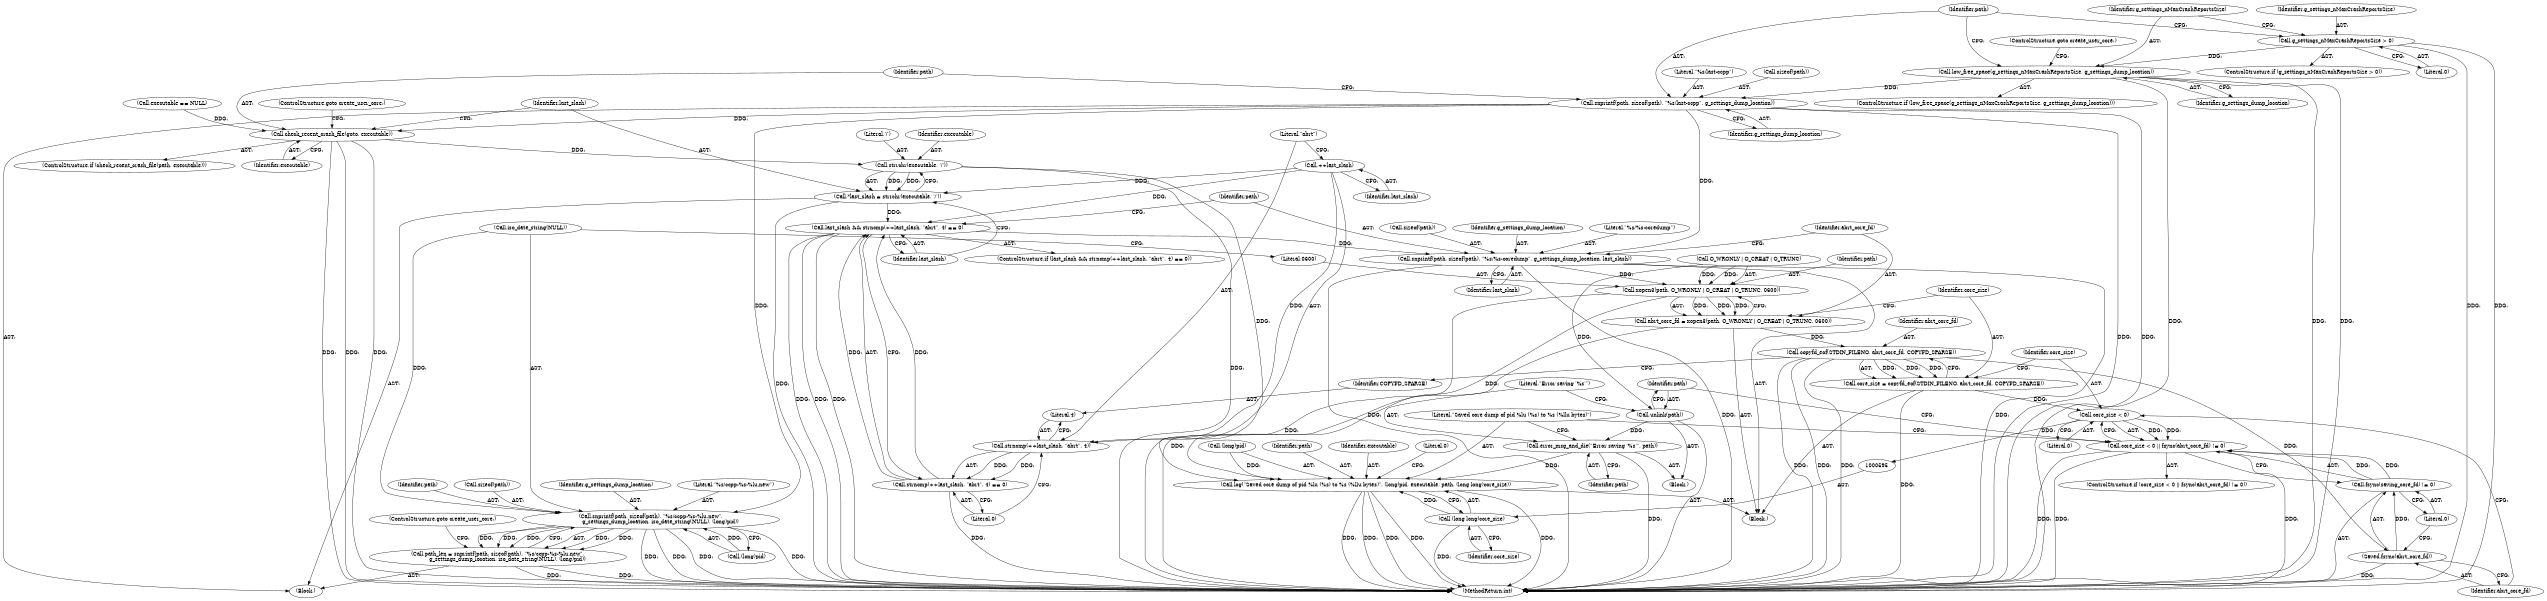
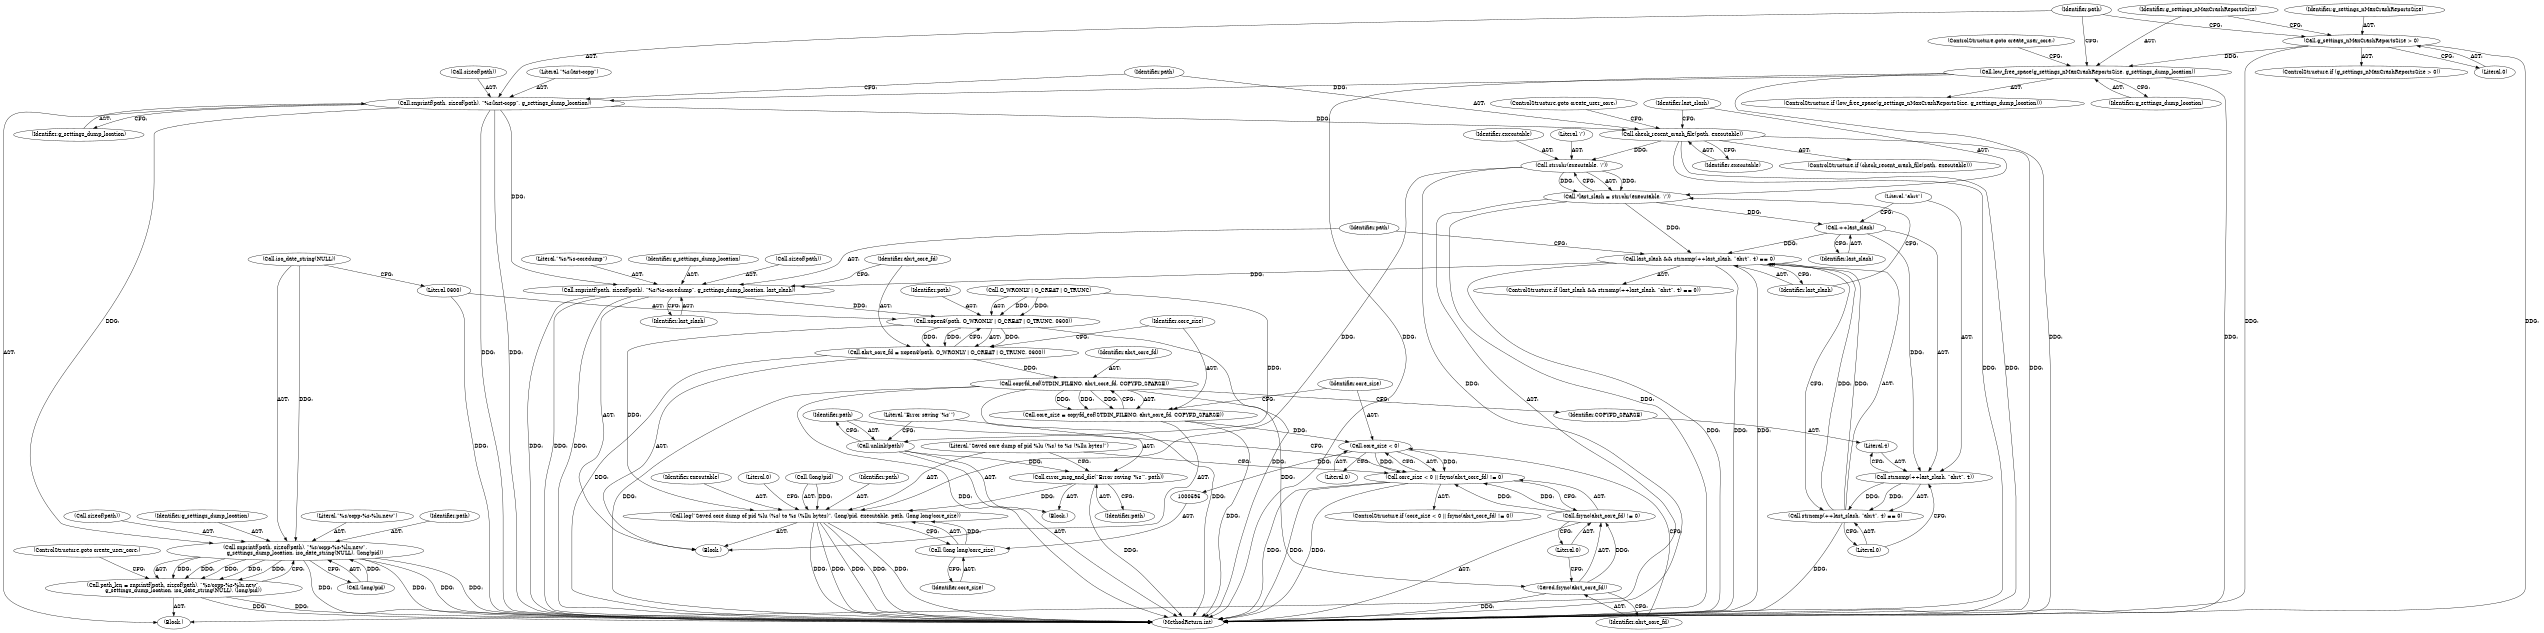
node "(Call,executable == NULL)": removed
node "(Call,check_recent_crash_file(goto, executable))": label "(Call,check_recent_crash_file(goto, executable))" -> "(Call,check_recent_crash_file(path, executable))"
edge "(Call,++last_slash)" -> "(Call,*last_slash = strrchr(executable, '/'))": reversed
node "(Call,fsync(saving_core_fd) != 0)": label "(Call,fsync(saving_core_fd) != 0)" -> "(Call,fsync(abrt_core_fd) != 0)"
edge "(Call,(long long)core_size)" -> "(MethodReturn,int)": now "(Literal,0600)" -> "(MethodReturn,int)"
